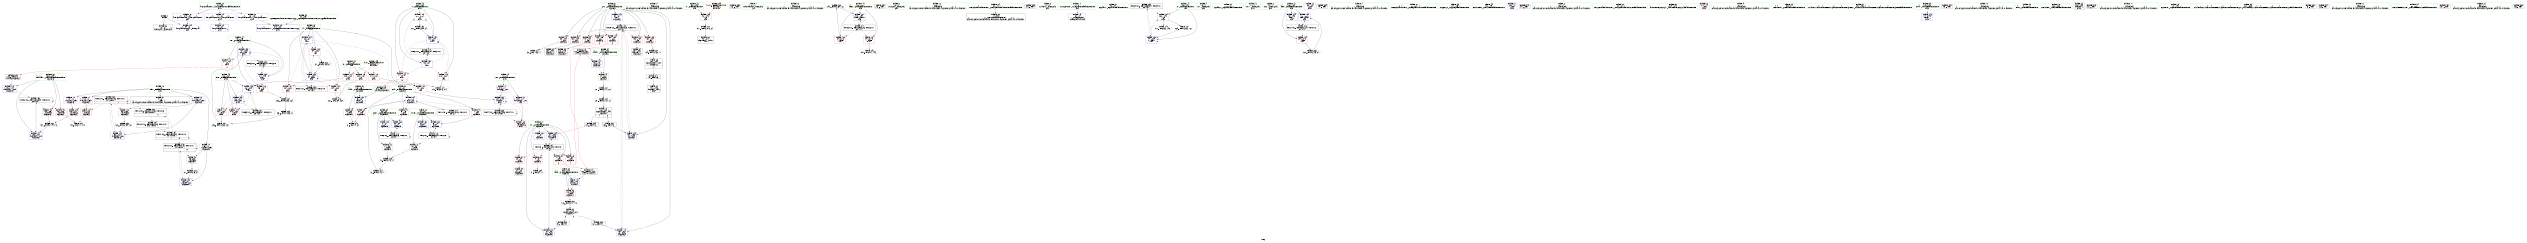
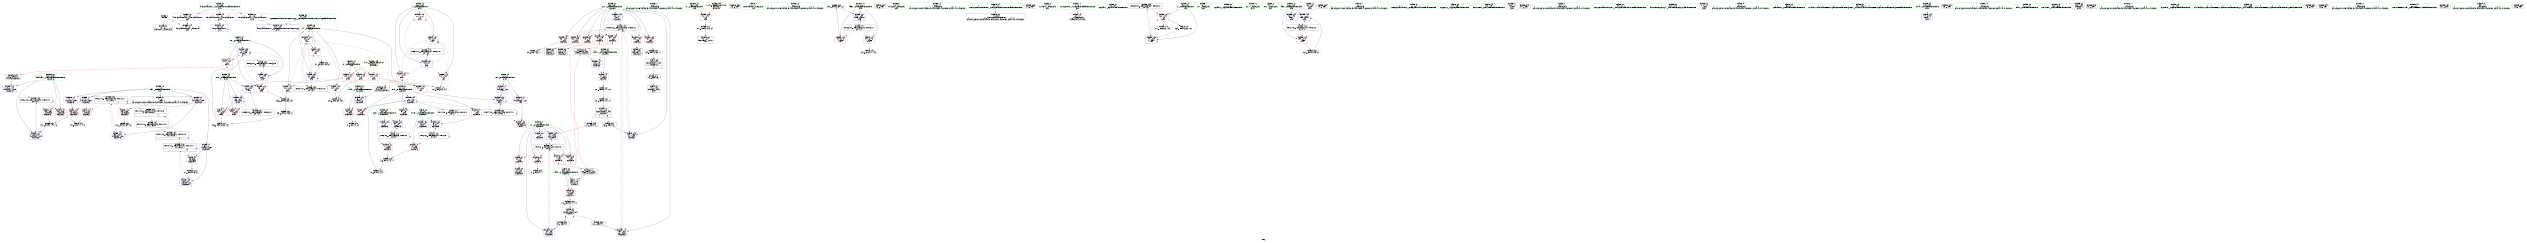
node "NodeID: 238": removed
node "NodeID: 150": text "ioinit" -> "main"
